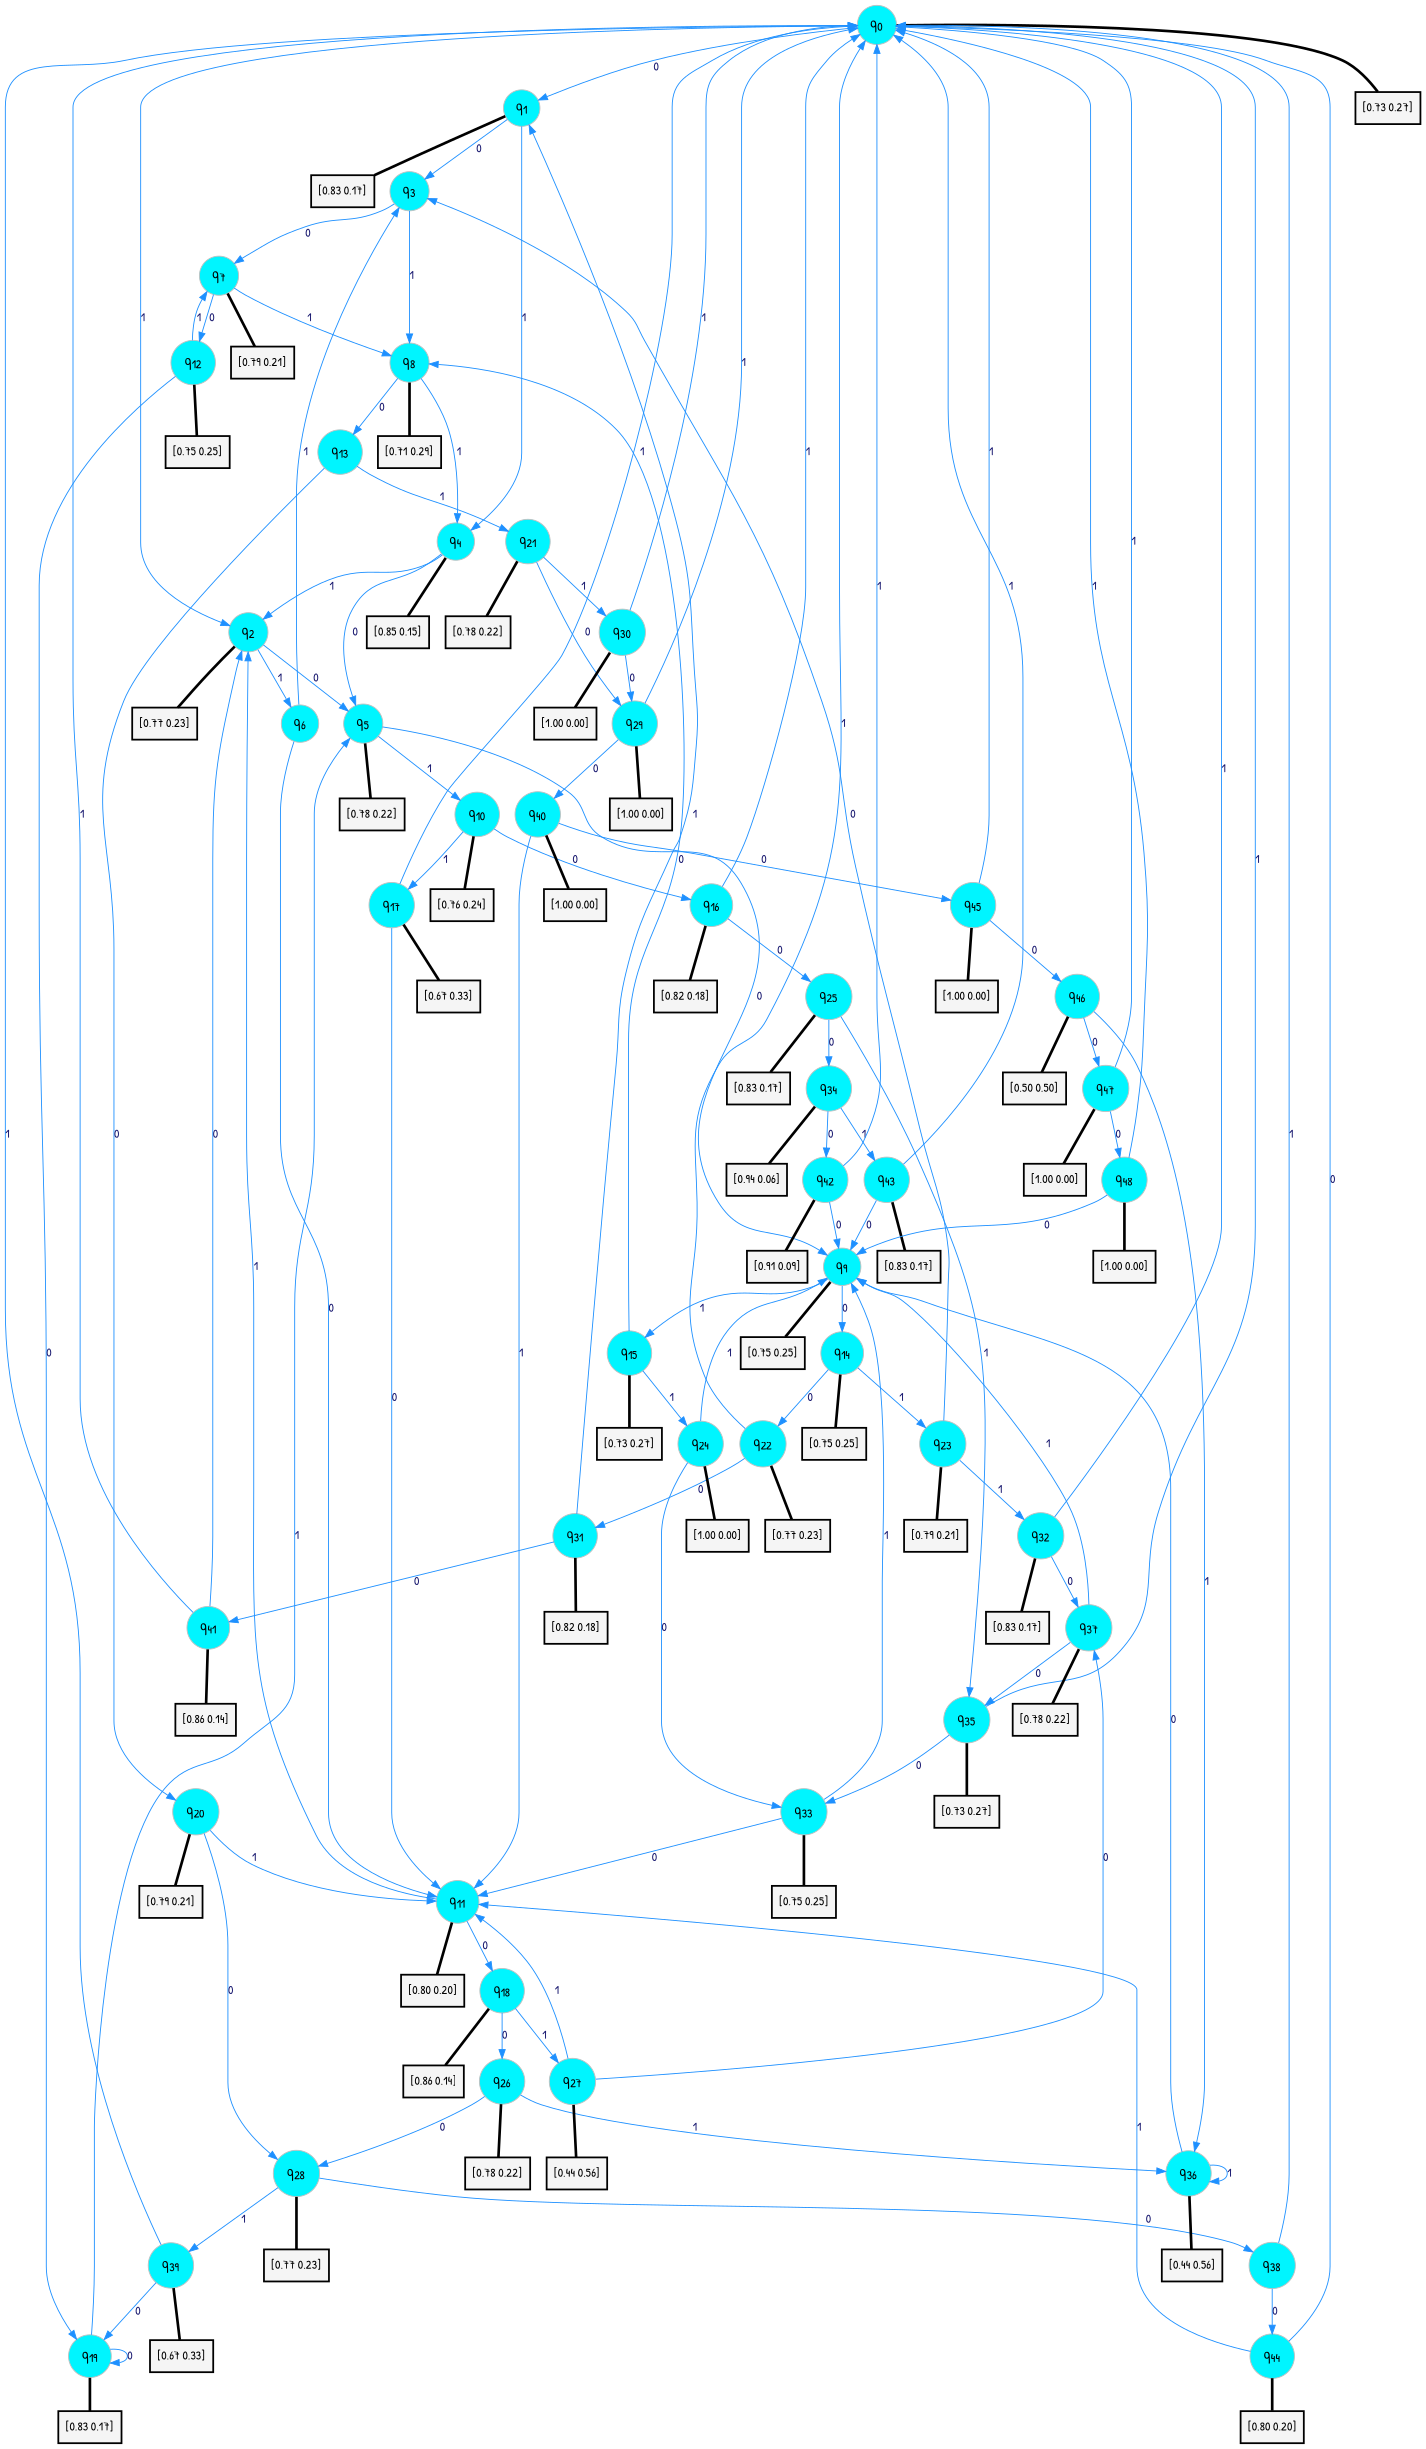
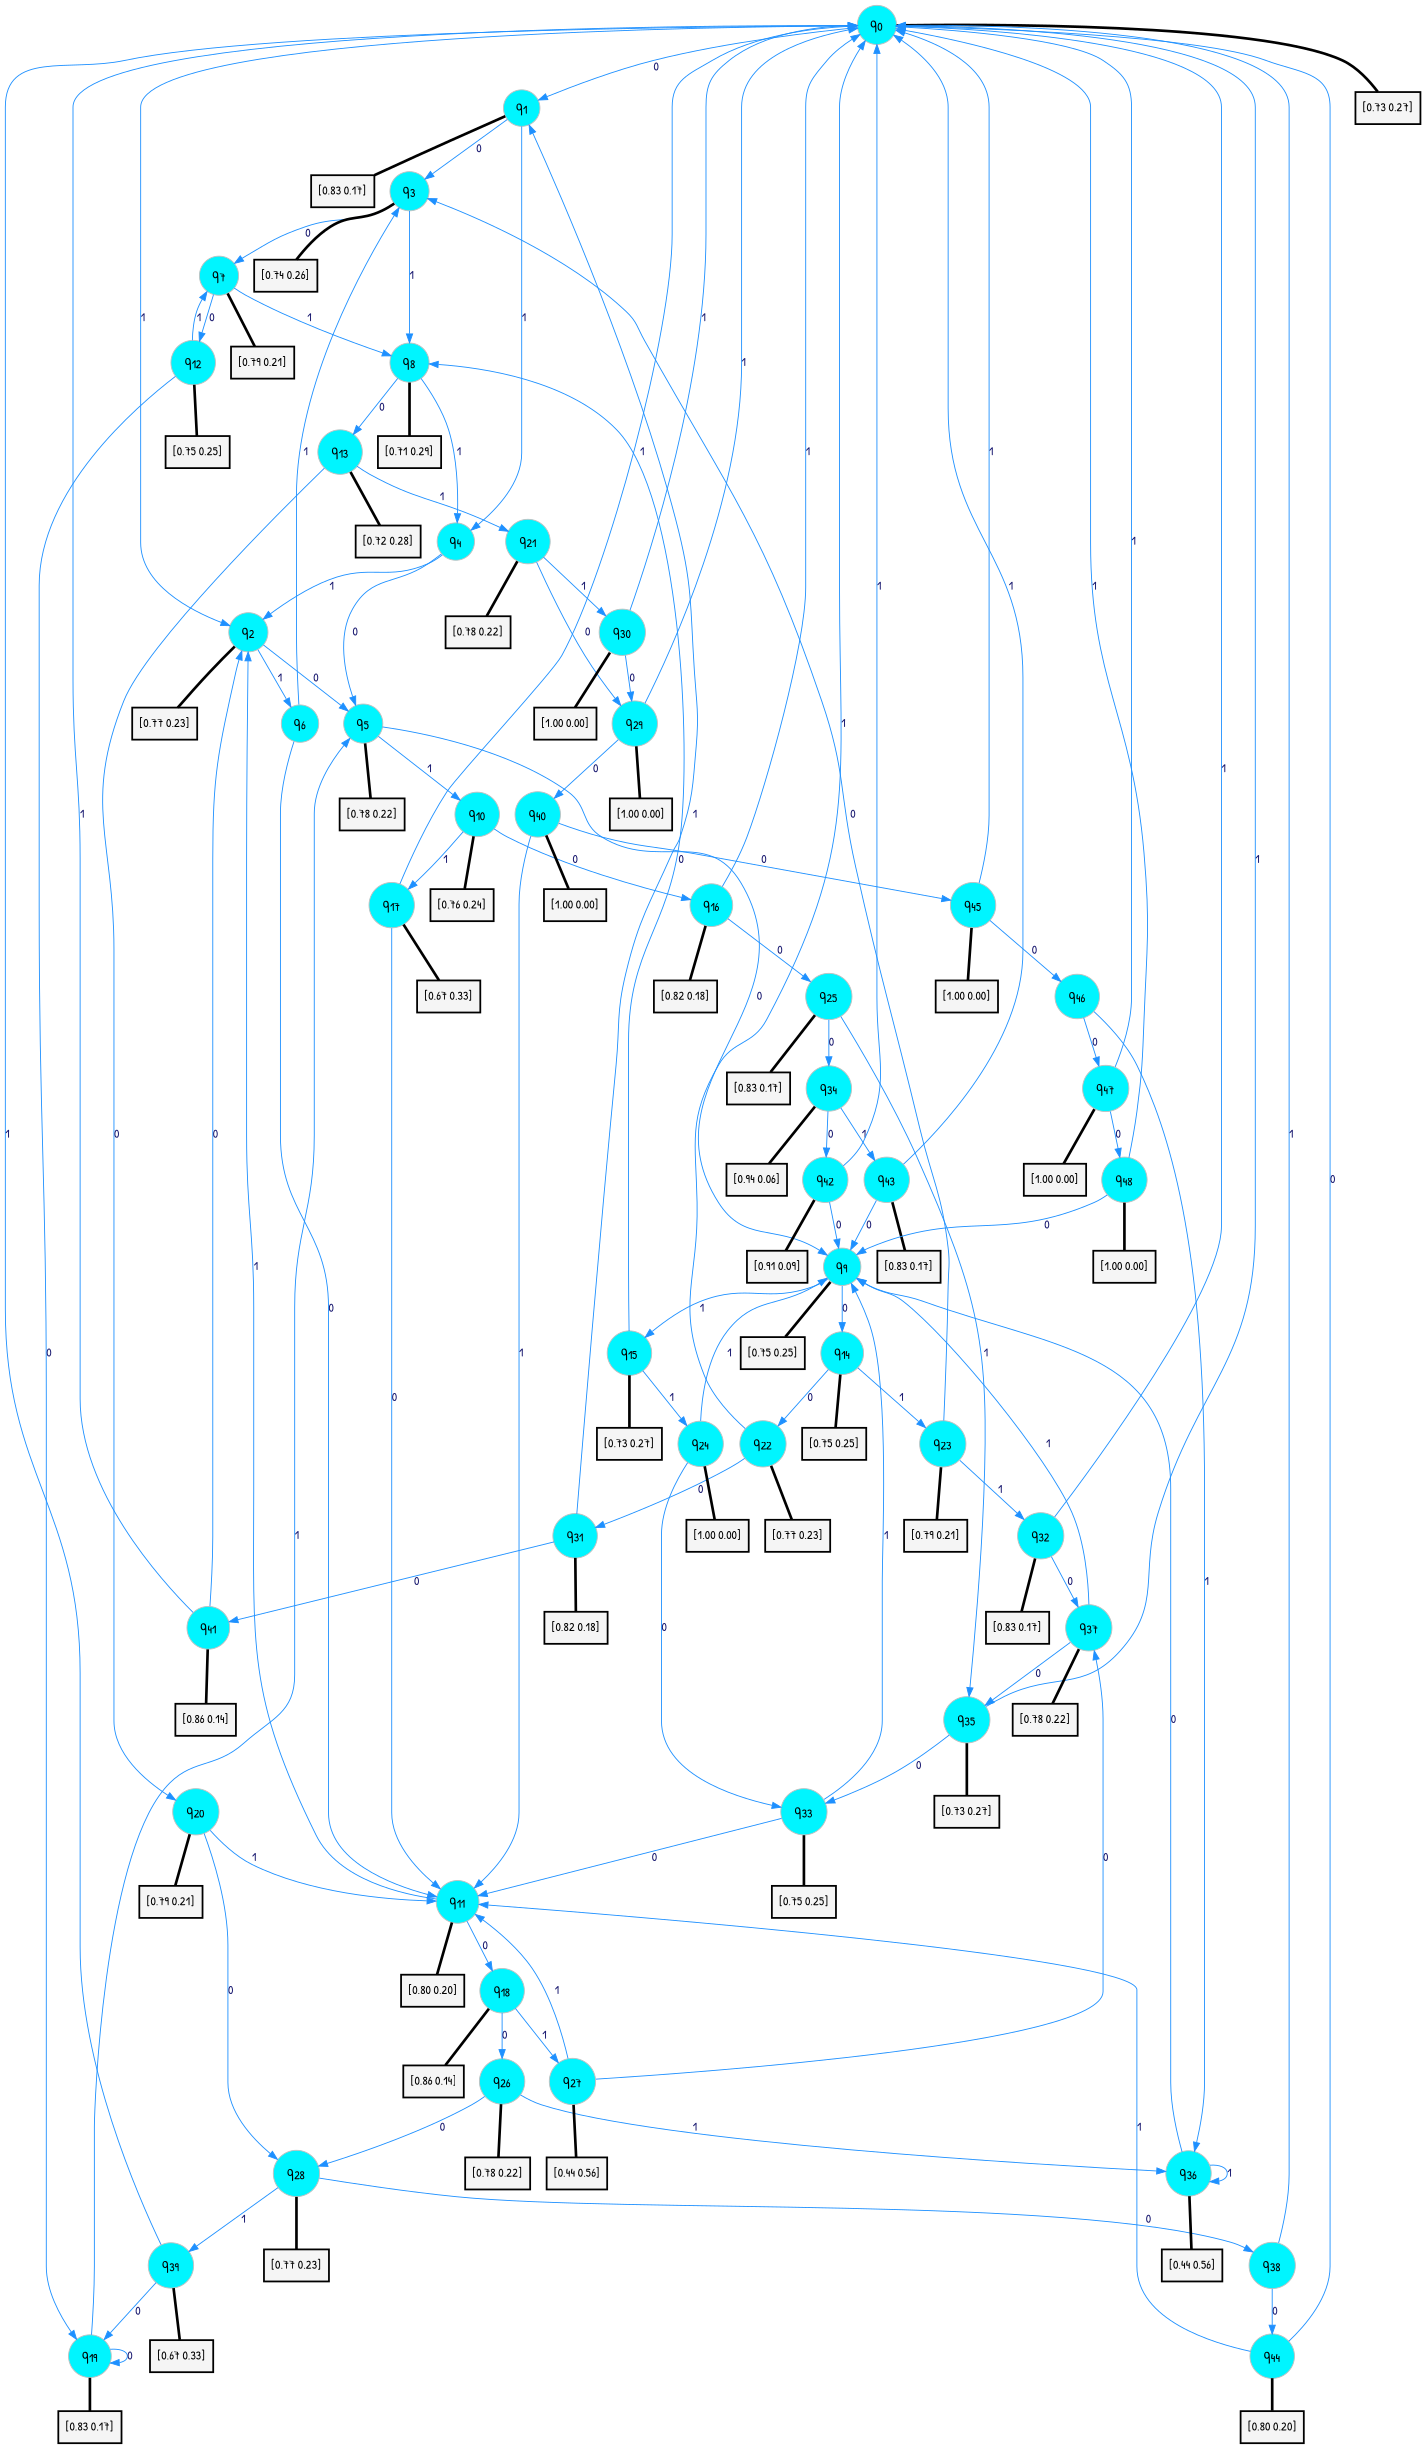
node "[0.74 0.26]": added
node "[0.72 0.28]": added
node "[0.85 0.15]": removed
node "[0.50 0.50]": removed
